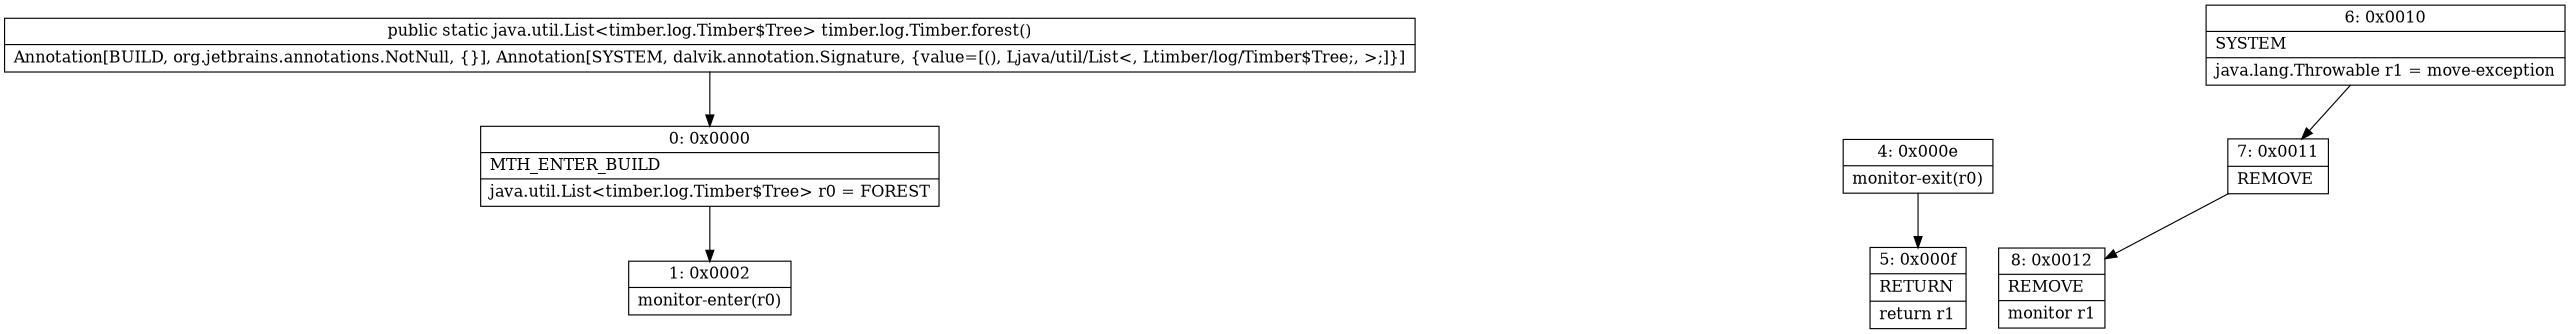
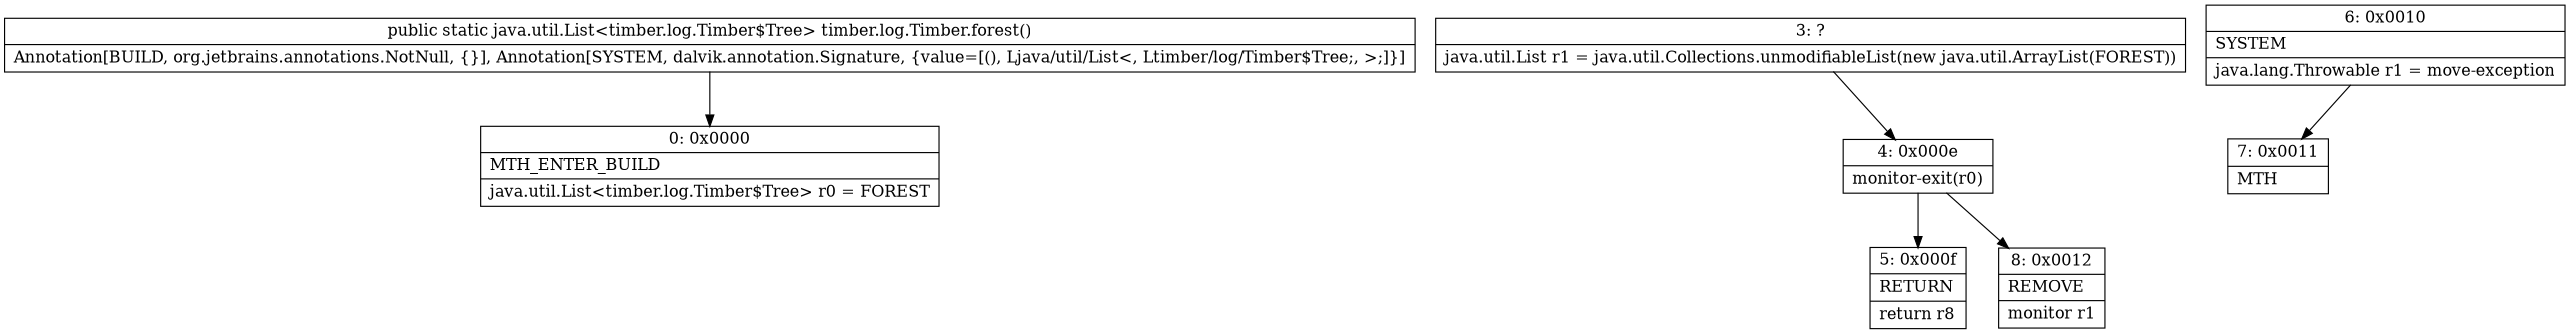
node "3: ?": added
node "7: 0x0011": text "REMOVE" -> "MTH"
edge "7: 0x0011" -> "8: 0x0012": now "4: 0x000e" -> "8: 0x0012"
node "1: 0x0002": removed
node "5: 0x000f": text "return r1" -> "return r8"
